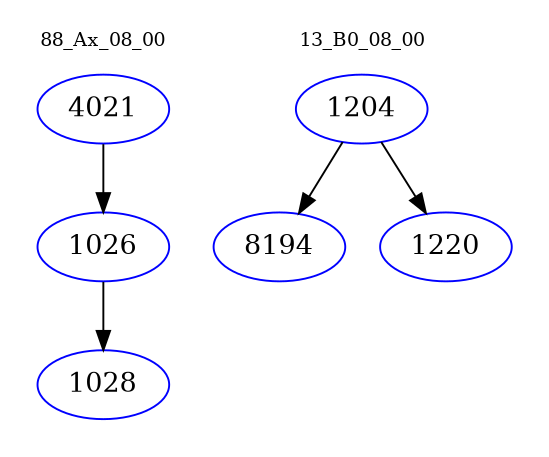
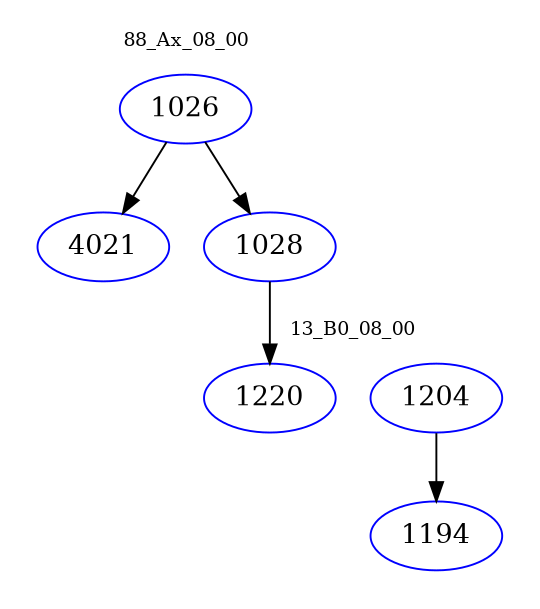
edge "4021" -> "1026": reversed
edge "1204" -> "1220": now "1028" -> "1220"
node "8194": label "8194" -> "1194"
